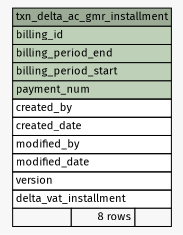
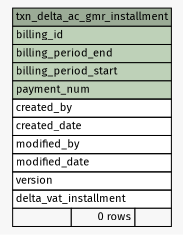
node "txn_delta_ac_gmr_installment": text "8 rows" -> "0 rows"
